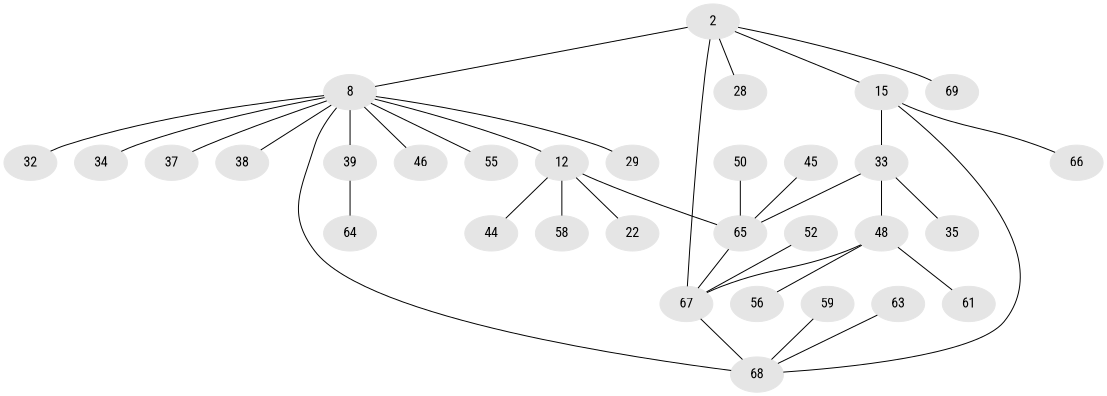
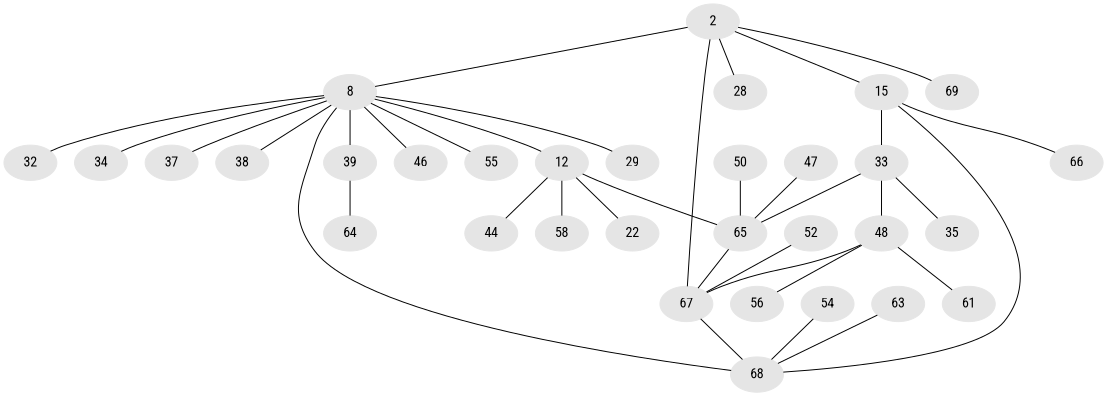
node "45": label "45" -> "47"
node "59": label "59" -> "54"
